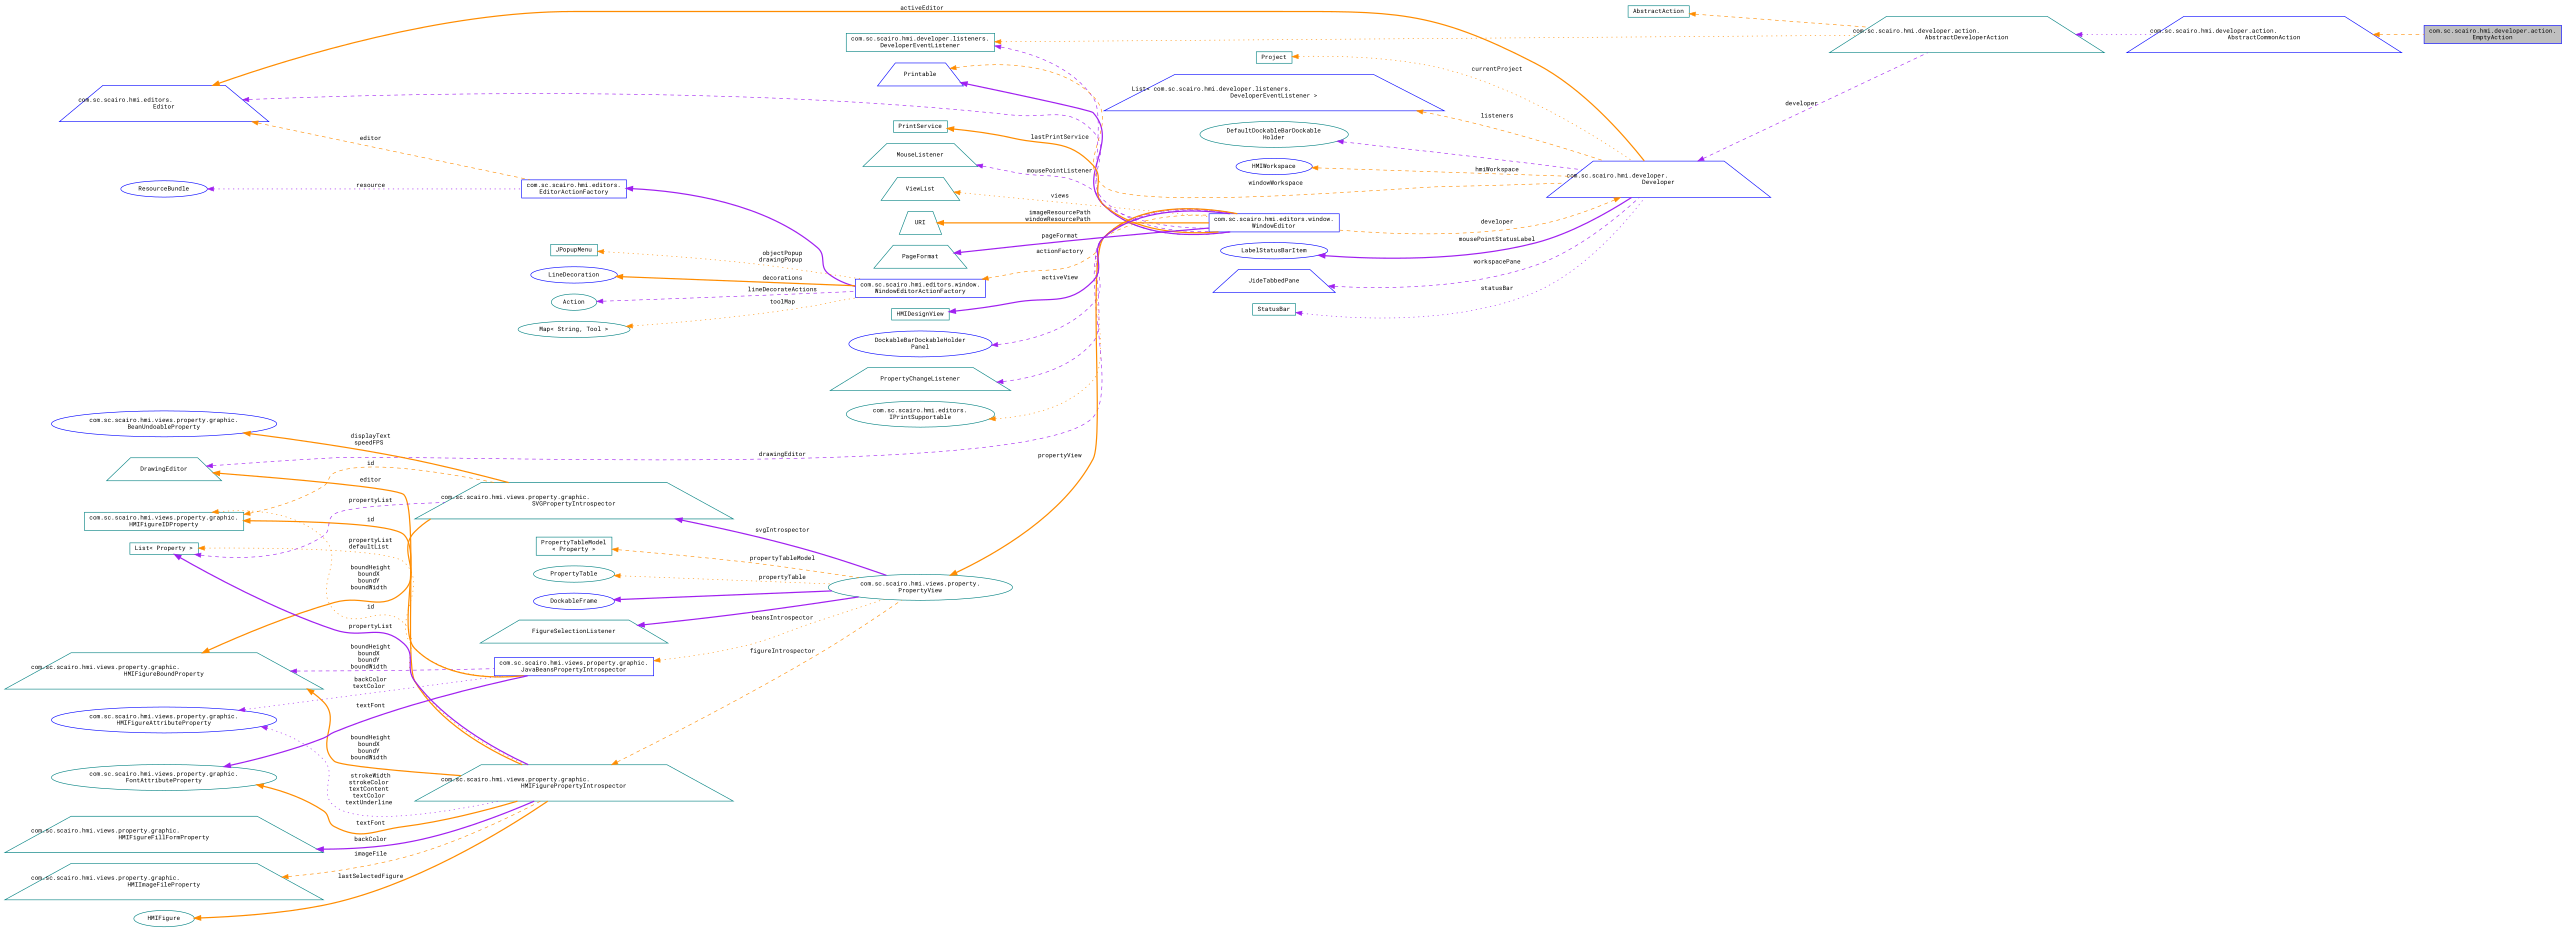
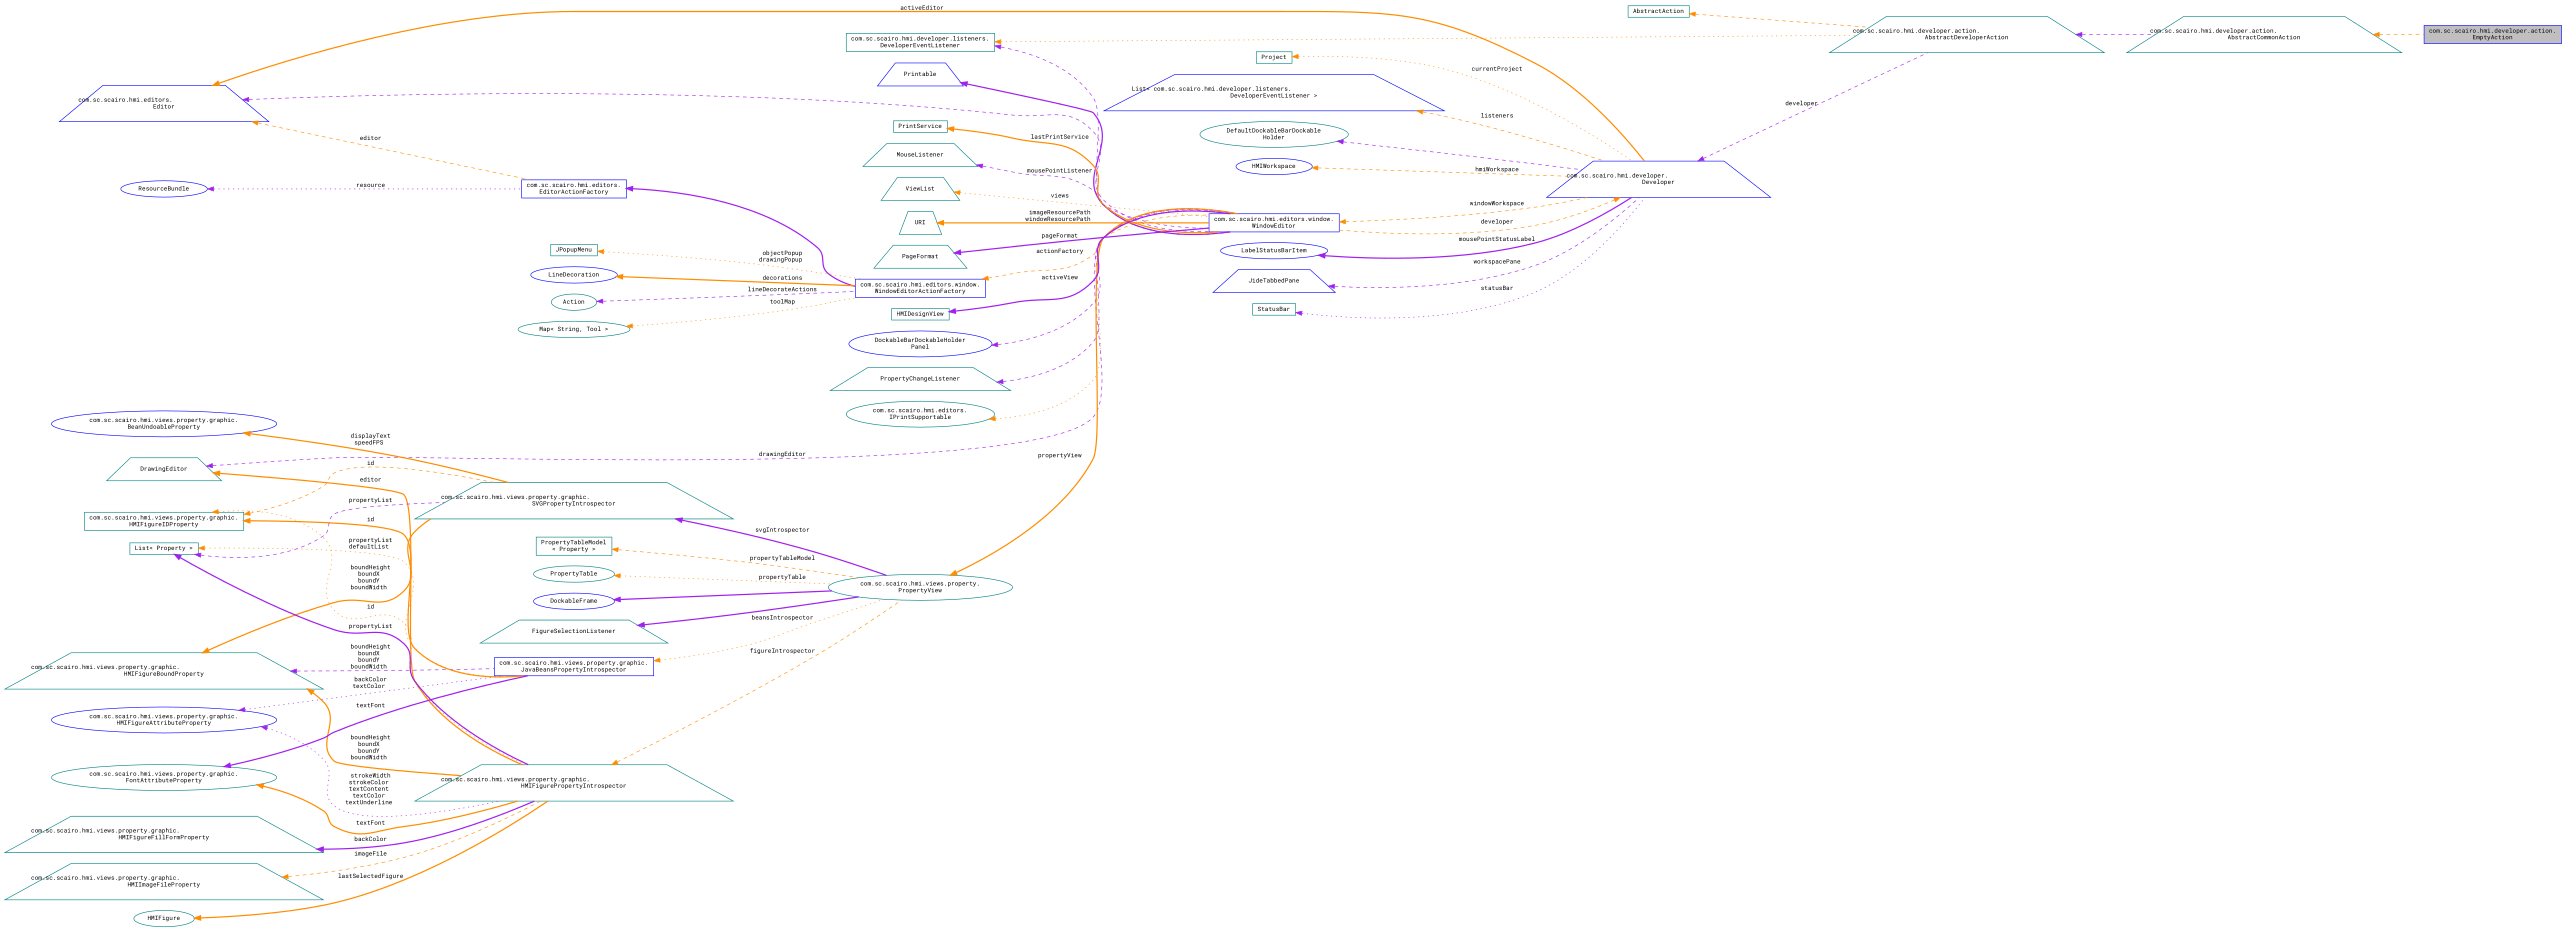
edge "com.sc.scairo.hmi.developer.action. AbstractCommonAction" -> "com.sc.scairo.hmi.developer.action. AbstractDeveloperAction": style dotted -> dashed
node "com.sc.scairo.hmi.developer.action. AbstractCommonAction": color blue -> teal
edge "com.sc.scairo.hmi.developer. Developer" -> "Printable": now "com.sc.scairo.hmi.developer. Developer" -> "com.sc.scairo.hmi.editors.window. WindowEditor"
